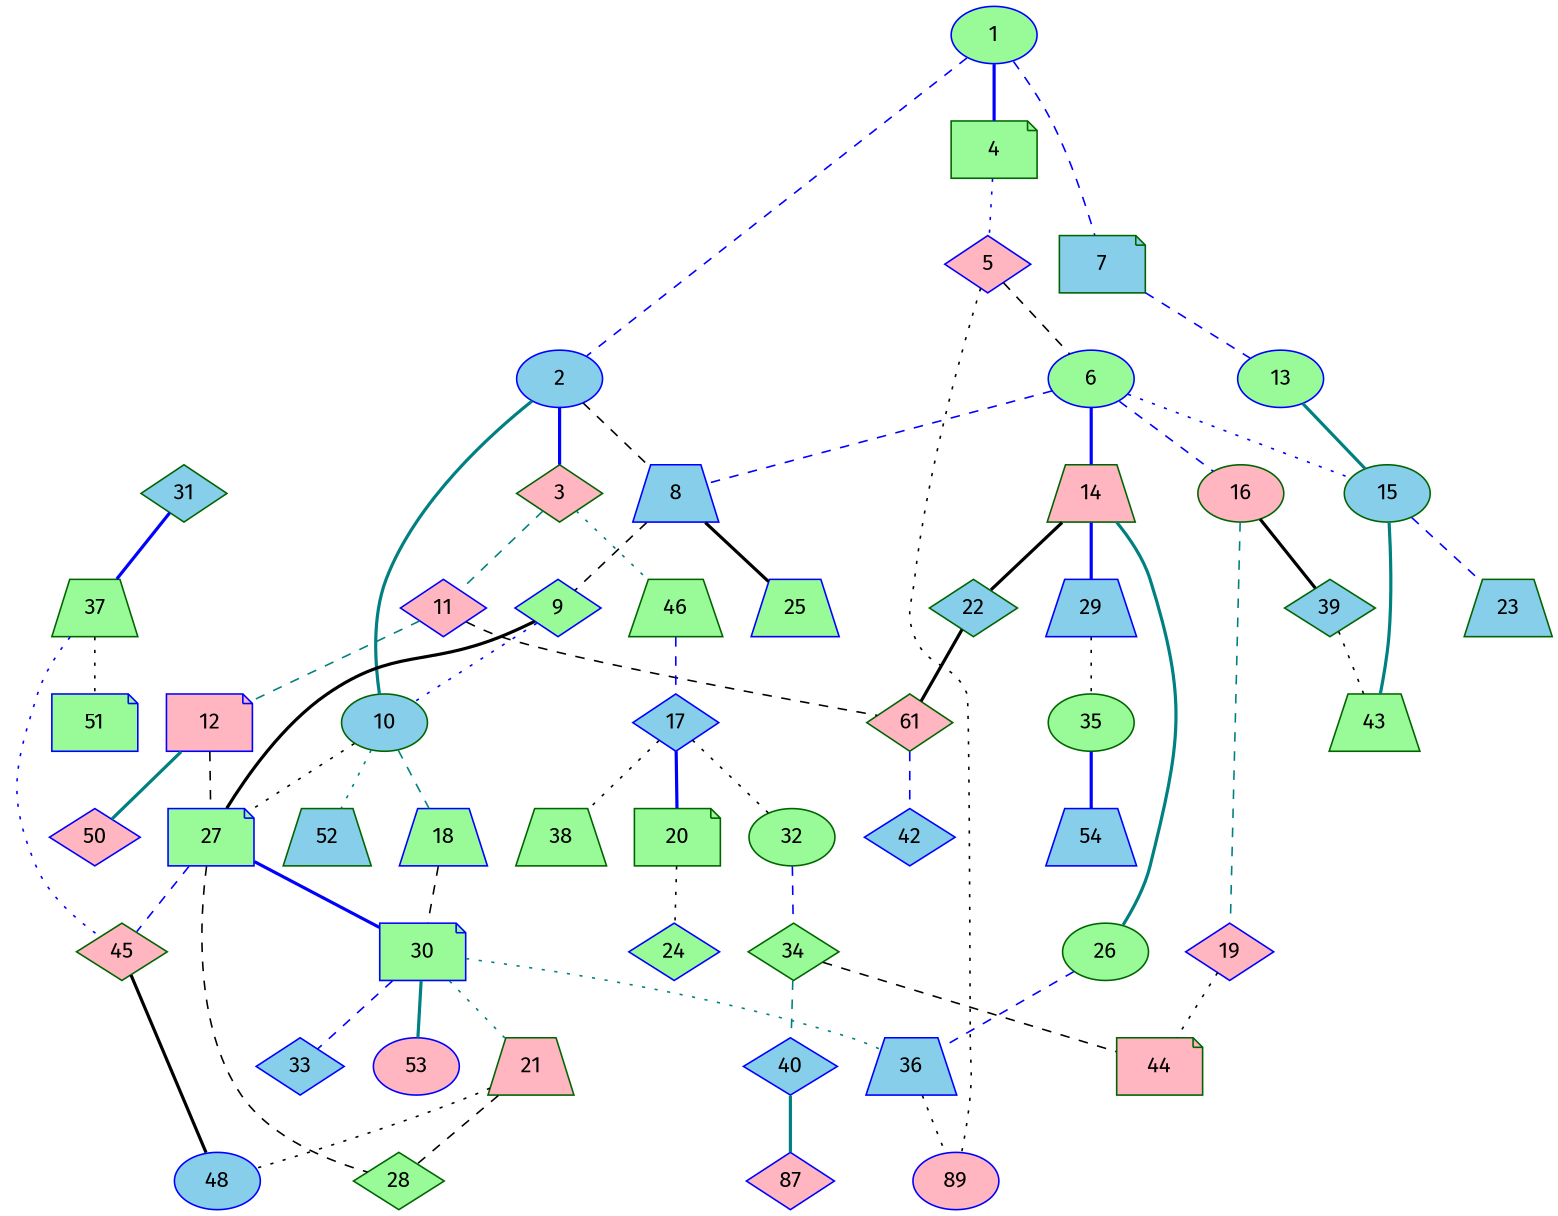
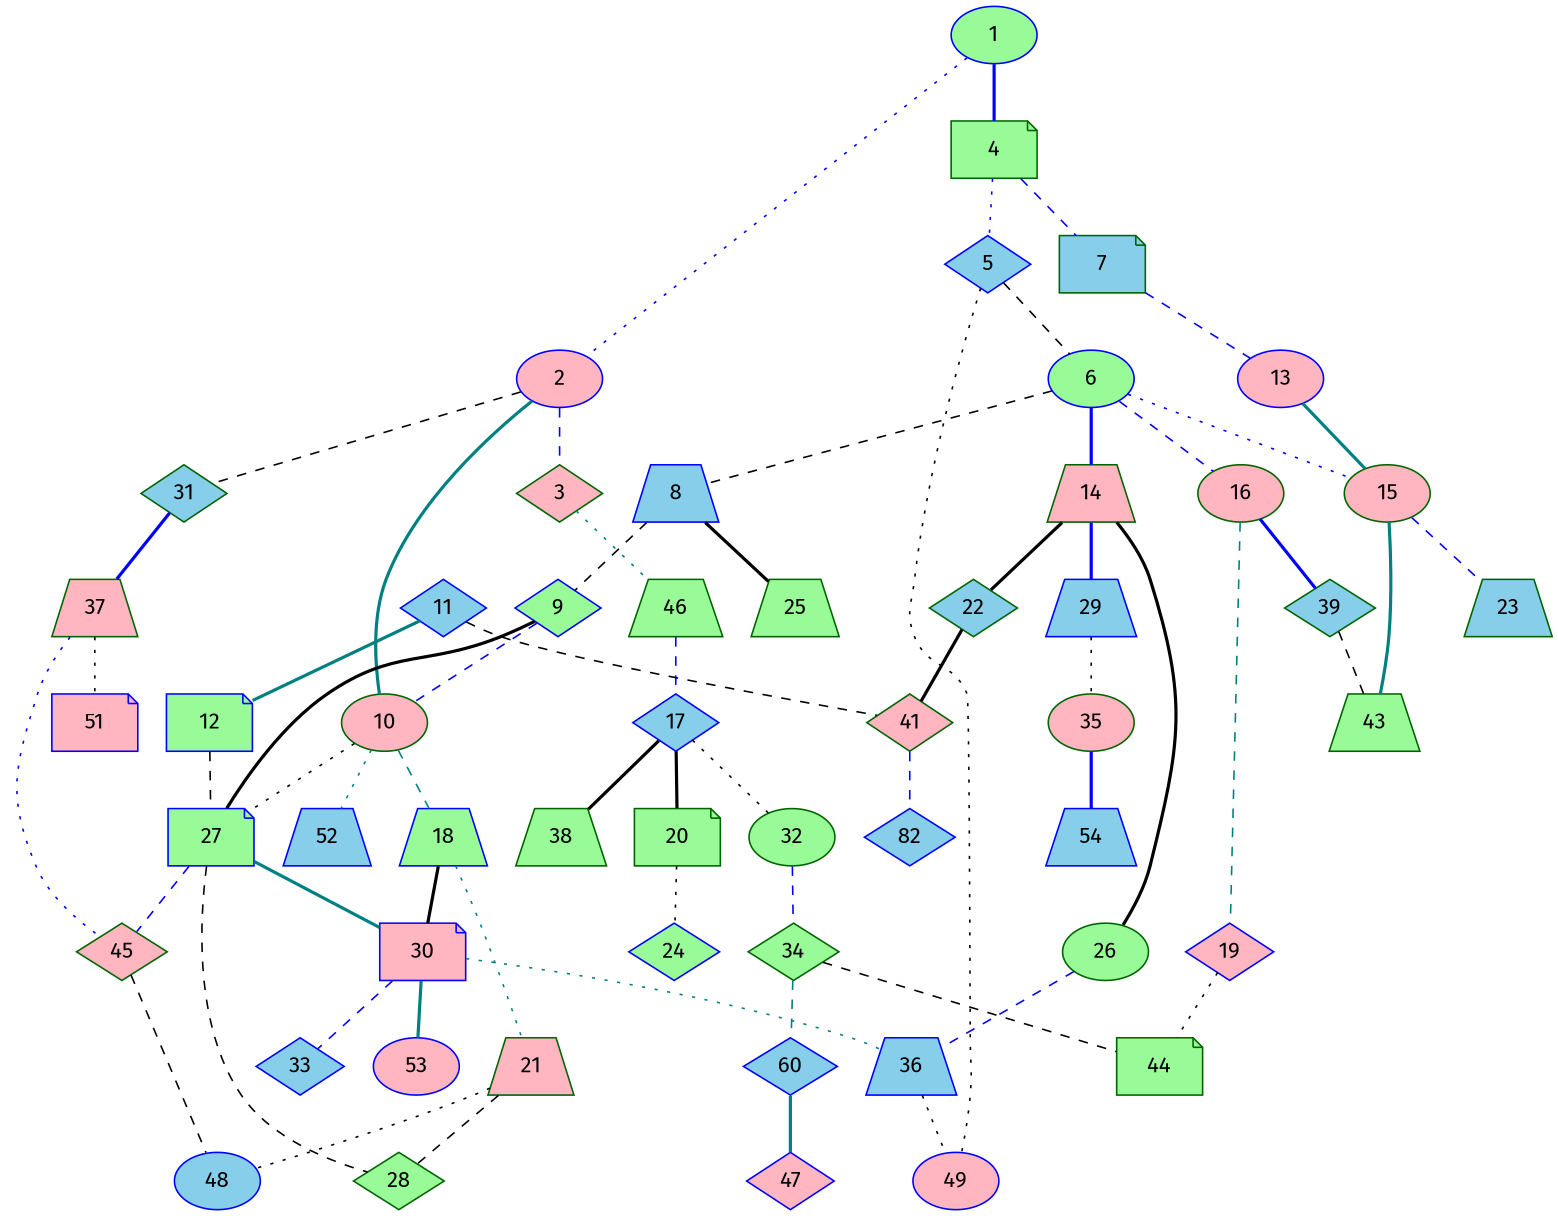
edge "1" -- "7": now "4" -- "7"
edge "1" -- "2": style dashed -> dotted
node "5": fillcolor lightpink -> skyblue
node "2": fillcolor skyblue -> lightpink
node "13": fillcolor palegreen -> lightpink
edge "2" -- "8": now "2" -- "31"
edge "2" -- "3": style bold -> dashed
edge "6" -- "8": color blue -> black
node "15": fillcolor skyblue -> lightpink
edge "3" -- "11": removed
edge "16" -- "39": color black -> blue
node "37": fillcolor palegreen -> lightpink
node "11": fillcolor lightpink -> skyblue
node "25": color blue -> darkgreen
edge "11" -- "12": style dashed -> bold
edge "9" -- "10": style dotted -> dashed
edge "39" -- "43": style dotted -> dashed
edge "14" -- "26": color teal -> black
node "51": fillcolor palegreen -> lightpink
node "12": fillcolor lightpink -> palegreen
node "10": fillcolor skyblue -> lightpink
node "61": label "61" -> "41"
node "35": fillcolor palegreen -> lightpink
edge "17" -- "38": style dotted -> bold
edge "17" -- "20": color blue -> black
node "50": removed
node "52": color darkgreen -> blue
node "42": label "42" -> "82"
edge "27" -- "30": color blue -> teal
edge "18" -- "30": style dashed -> bold
node "30": fillcolor palegreen -> lightpink
edge "30" -- "21": now "18" -- "21"
edge "45" -- "48": style bold -> dashed
node "40": label "40" -> "60"
node "44": fillcolor lightpink -> palegreen
node "87": label "87" -> "47"
node "89": label "89" -> "49"
